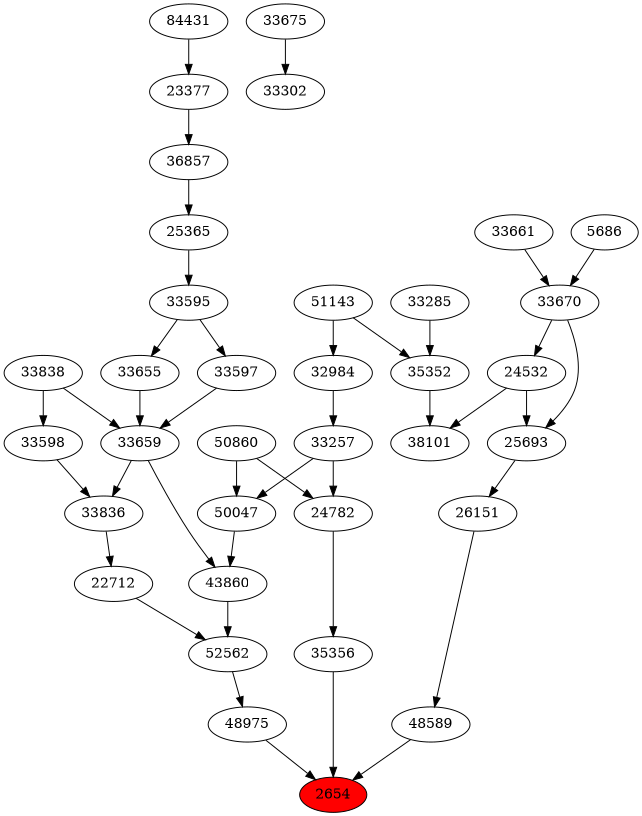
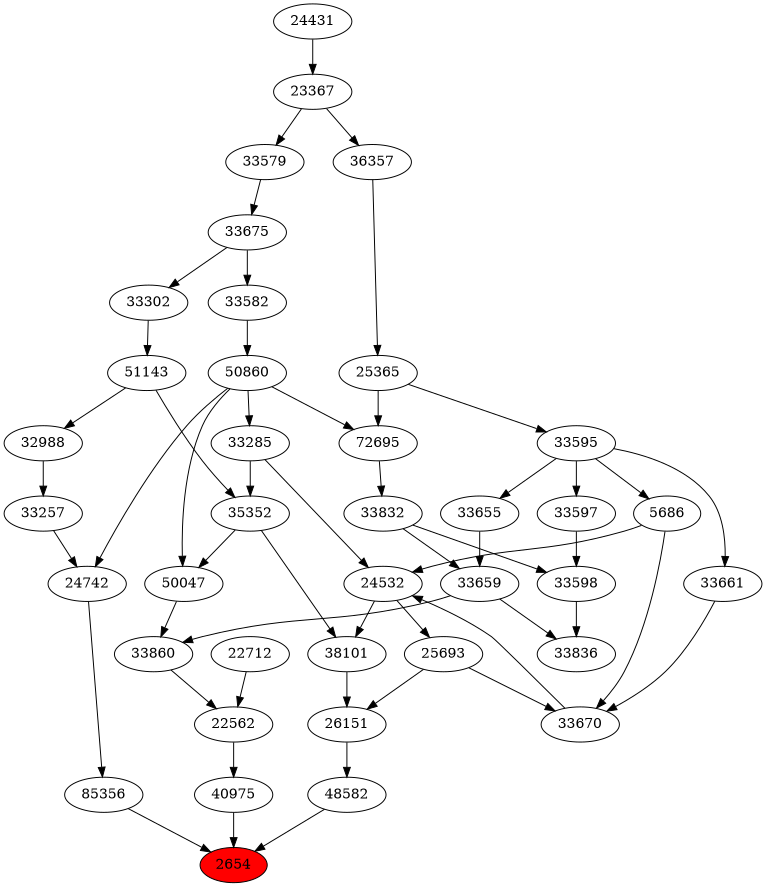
node "84431": label "84431" -> "24431"
node "23377": label "23377" -> "23367"
node "36857": label "36857" -> "36357"
node "33579": added
node "33582": added
edge "33302" -> "51143": added
node "33838": label "33838" -> "33832"
node "32984": label "32984" -> "32988"
edge "33670" -> "25693": reversed
edge "50860" -> "33285": added
edge "33597" -> "33659": now "33597" -> "33598"
node "72695": added
edge "33257" -> "50047": now "35352" -> "50047"
edge "33595" -> "5686": added
edge "33595" -> "33661": added
edge "33285" -> "24532": added
node "24782": label "24782" -> "24742"
edge "33836" -> "22712": removed
edge "5686" -> "24532": added
node "43860": label "43860" -> "33860"
node "52562": label "52562" -> "22562"
node "35356": label "35356" -> "85356"
edge "38101" -> "26151": added
node "48975": label "48975" -> "40975"
node "48589": label "48589" -> "48582"
